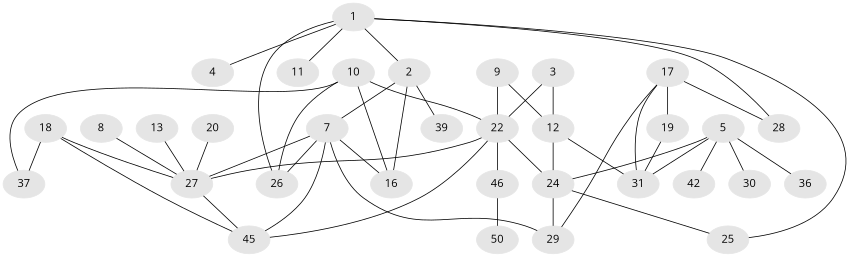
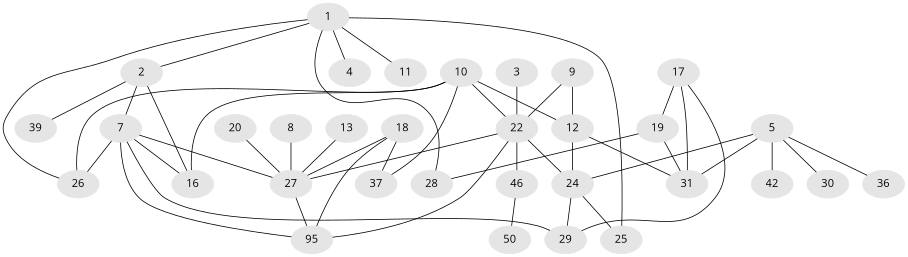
edge "3" -- "12": now "10" -- "12"
edge "17" -- "28": now "19" -- "28"
node "45": label "45" -> "95"
